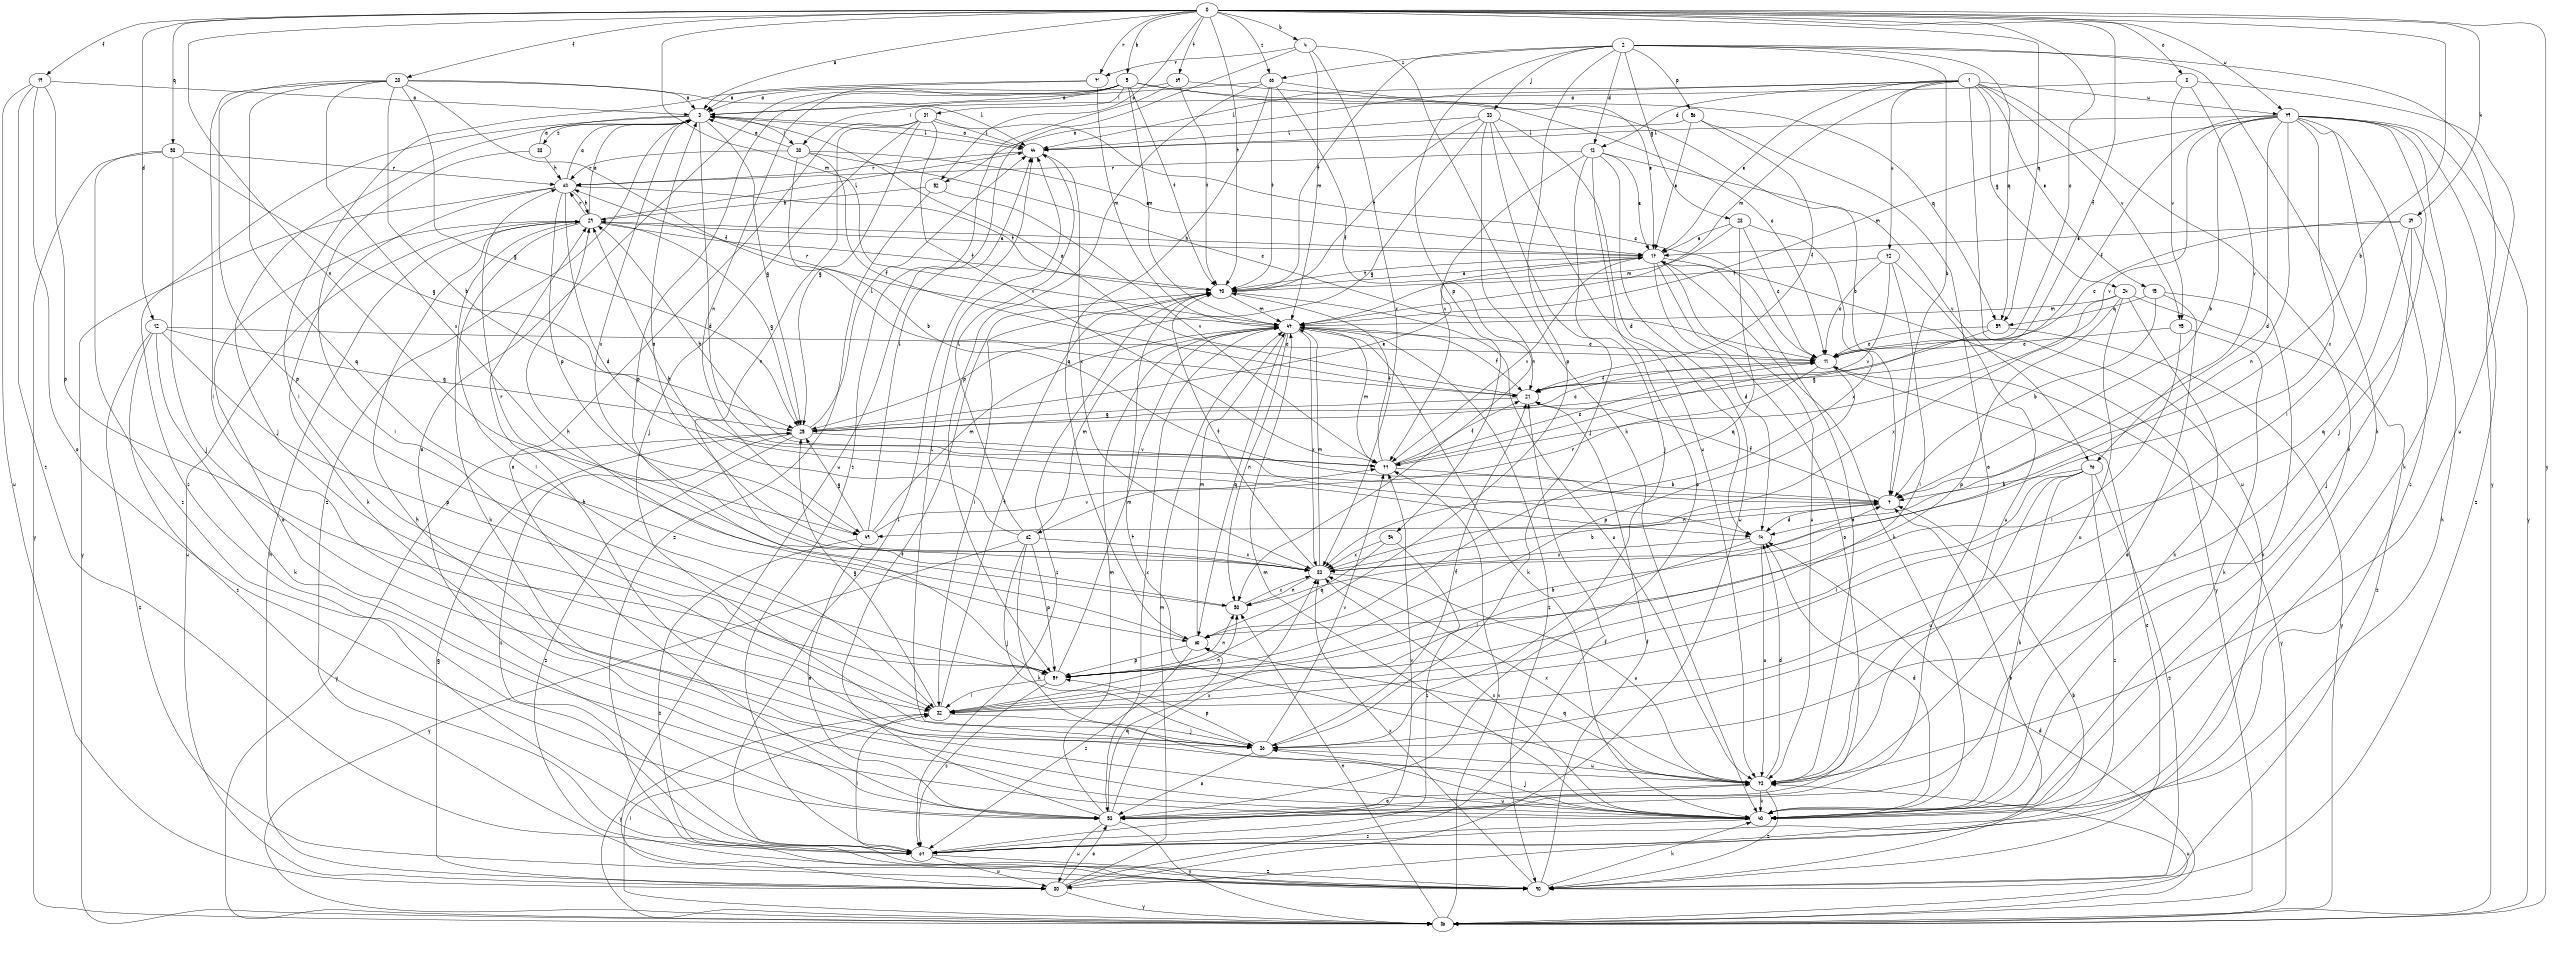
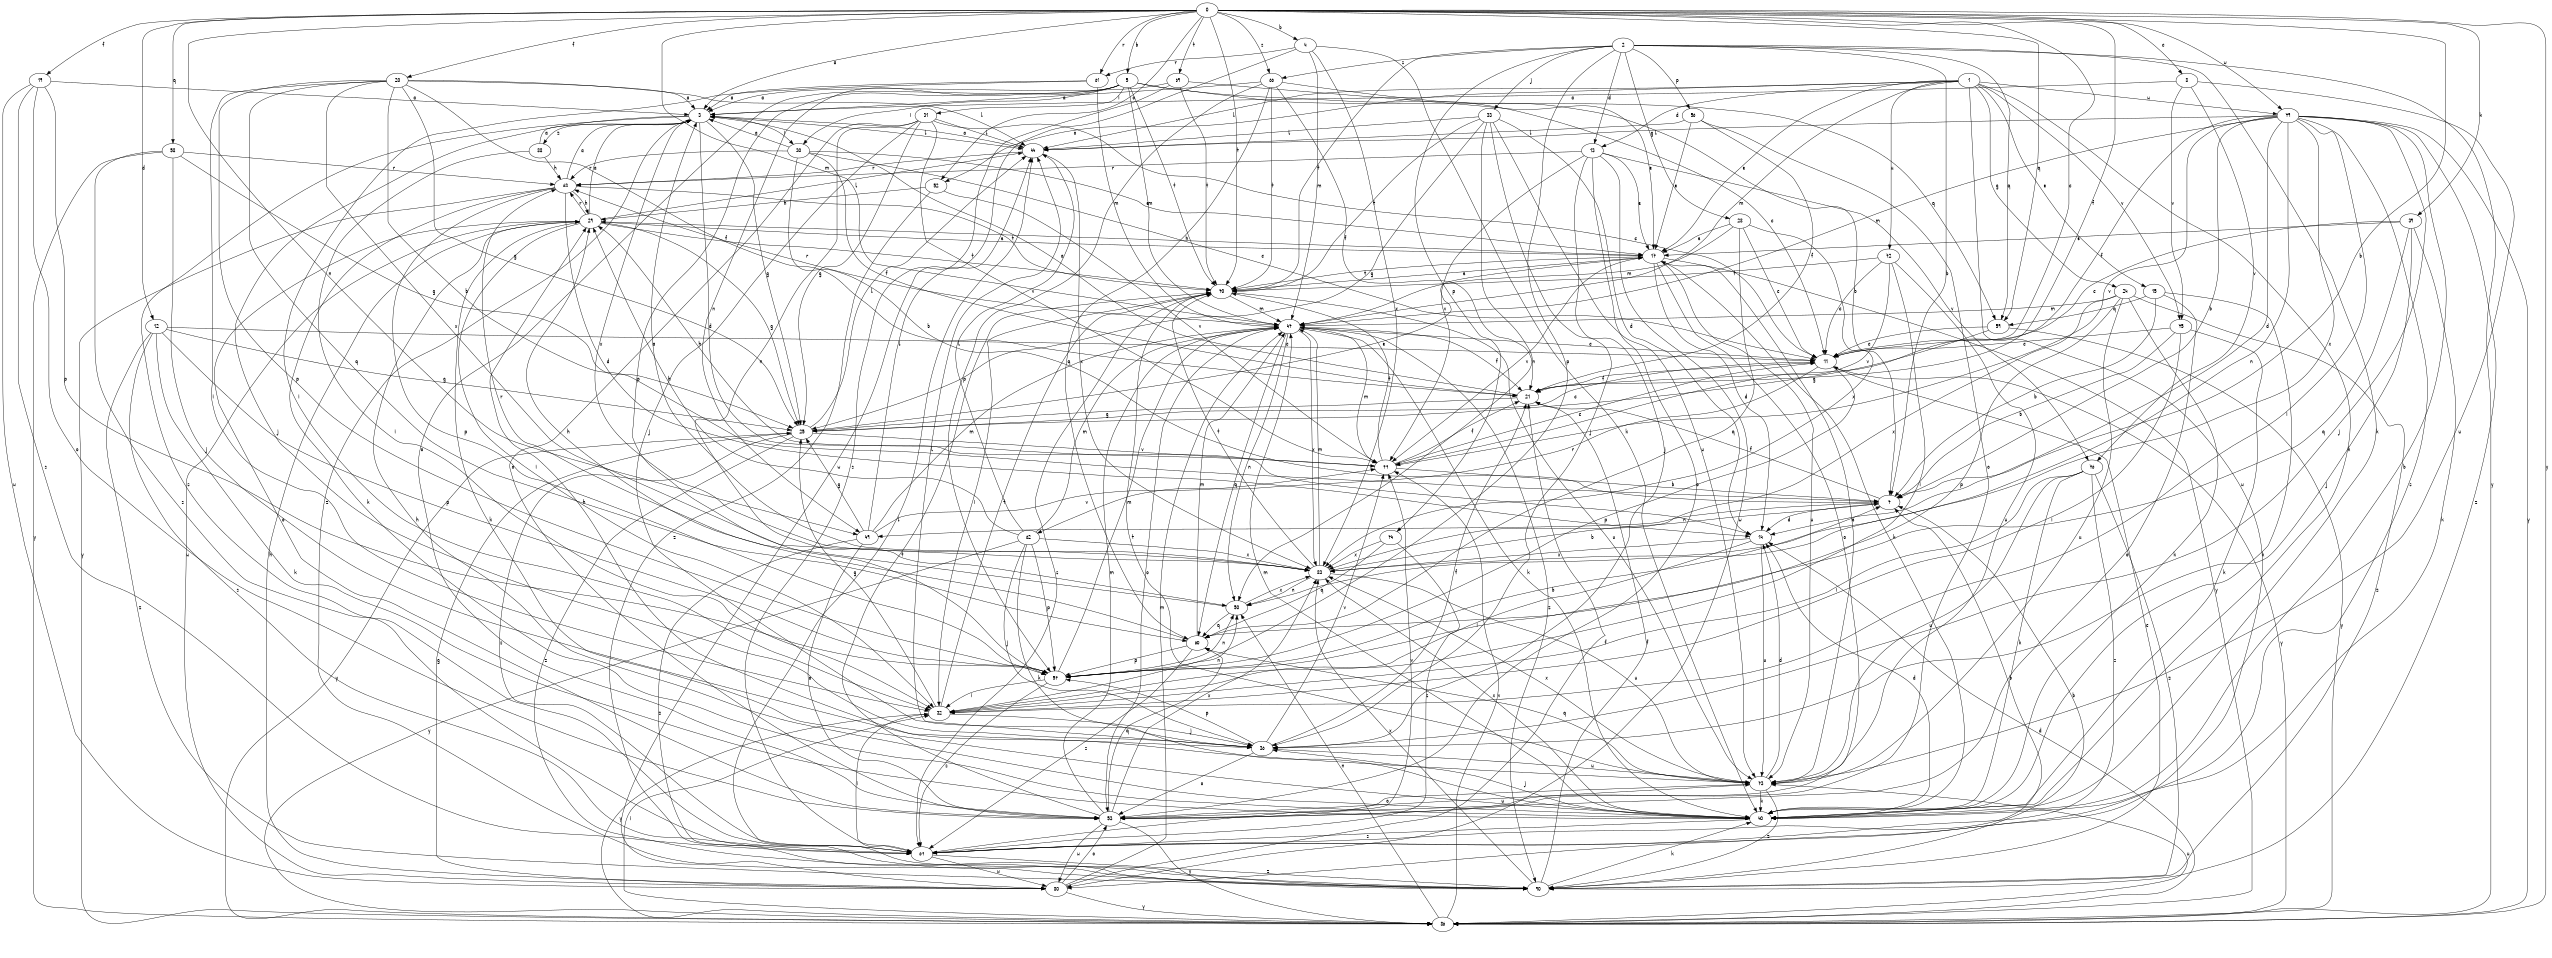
node "71": label "71" -> "61"
edge "63" -> "49": now "63" -> "57"
edge "79" -> "40": label "k" -> "b"
edge "76" -> "7": now "75" -> "7"
node "54": label "54" -> "74"
edge "47" -> "53": label "x" -> "o"
edge "50" -> "60": added, label "q"
